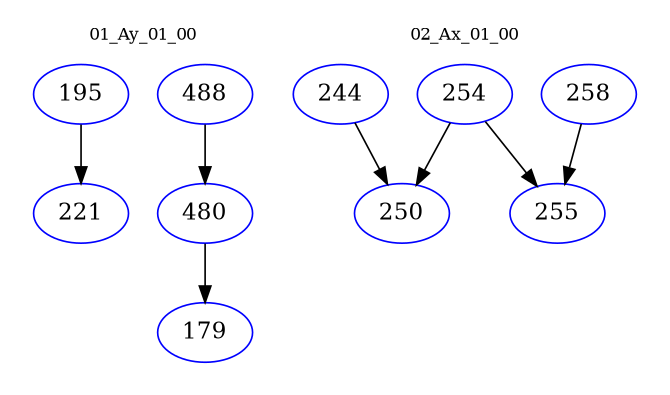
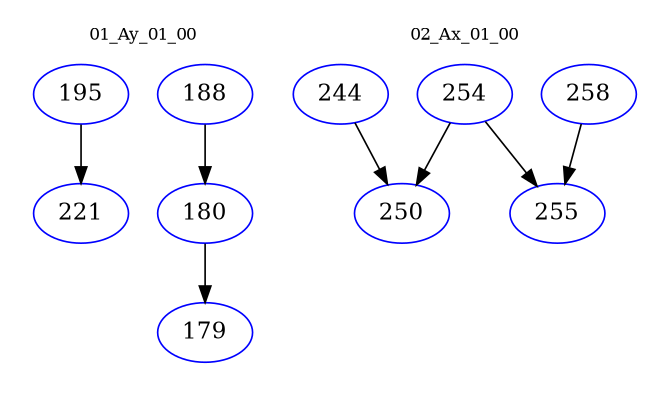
node "488": label "488" -> "188"
node "480": label "480" -> "180"
